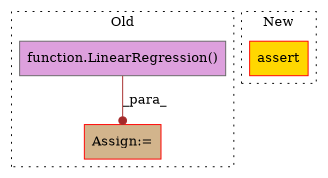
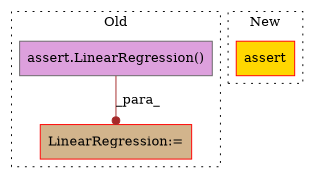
node "function.LinearRegression()": label "function.LinearRegression()" -> "assert.LinearRegression()"
node "Assign:=": label "Assign:=" -> "LinearRegression:="
